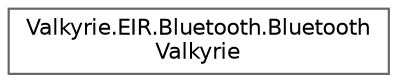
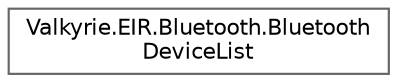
node "Valkyrie.EIR.Bluetooth.Bluetooth Valkyrie": label "Valkyrie.EIR.Bluetooth.Bluetooth Valkyrie" -> "Valkyrie.EIR.Bluetooth.Bluetooth DeviceList"
